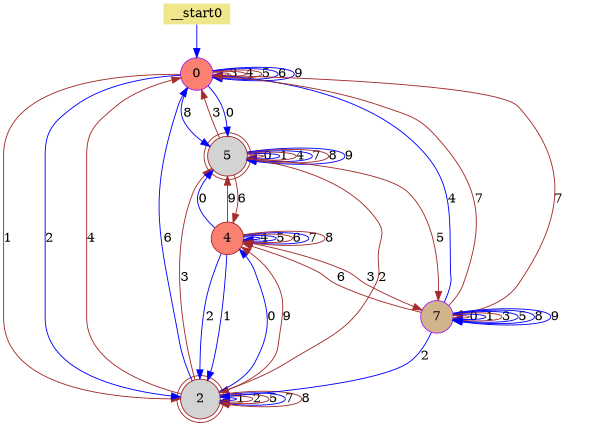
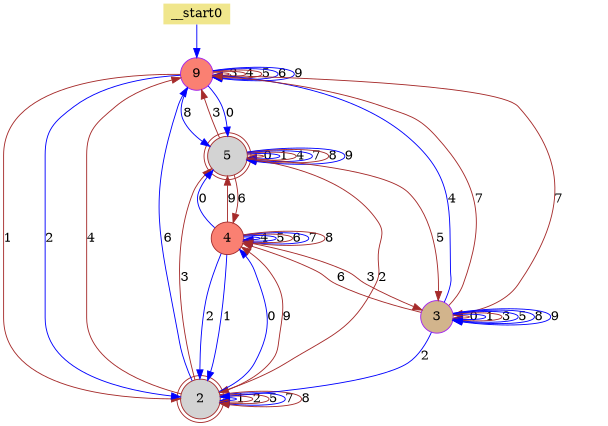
node "0": label "0" -> "9"
node "7": label "7" -> "3"
